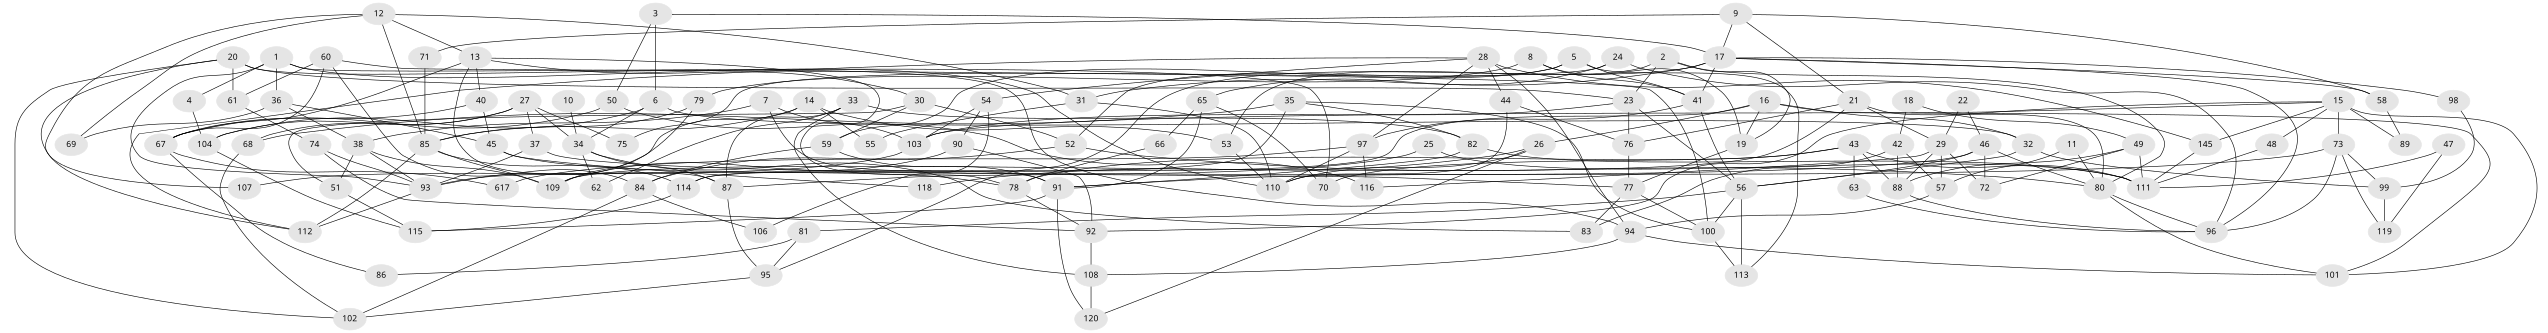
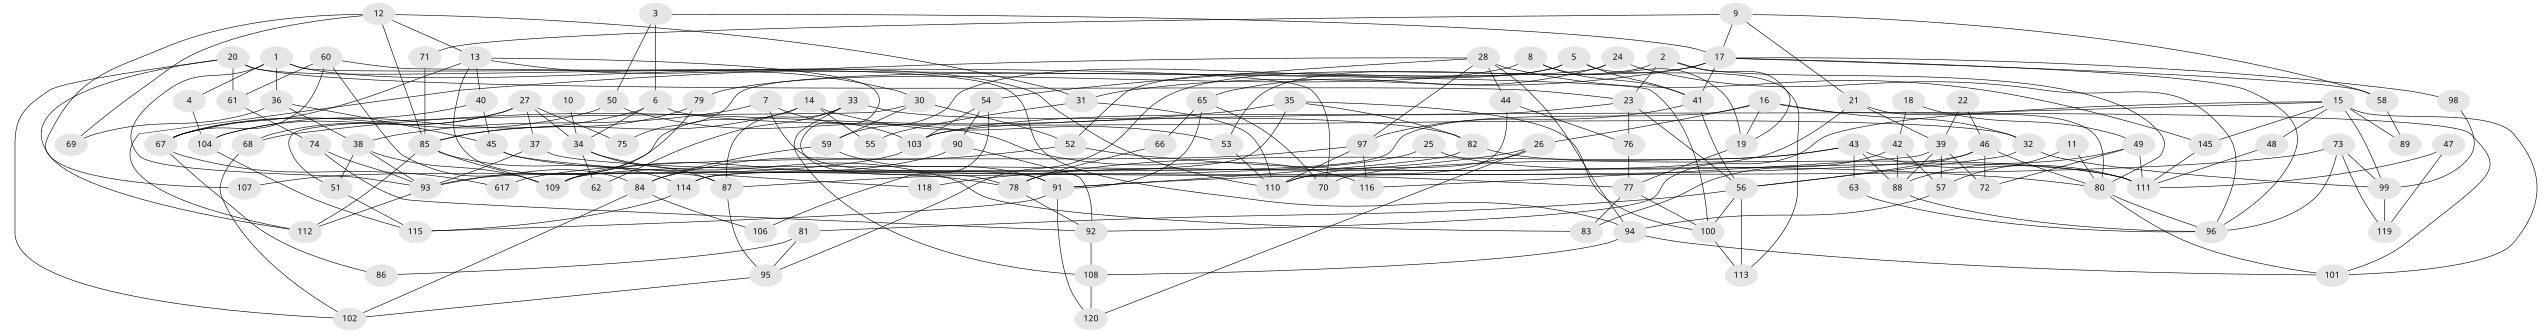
edge "15" -- "73": now "15" -- "99"
edge "21" -- "76": removed
node "29": label "29" -> "39"
